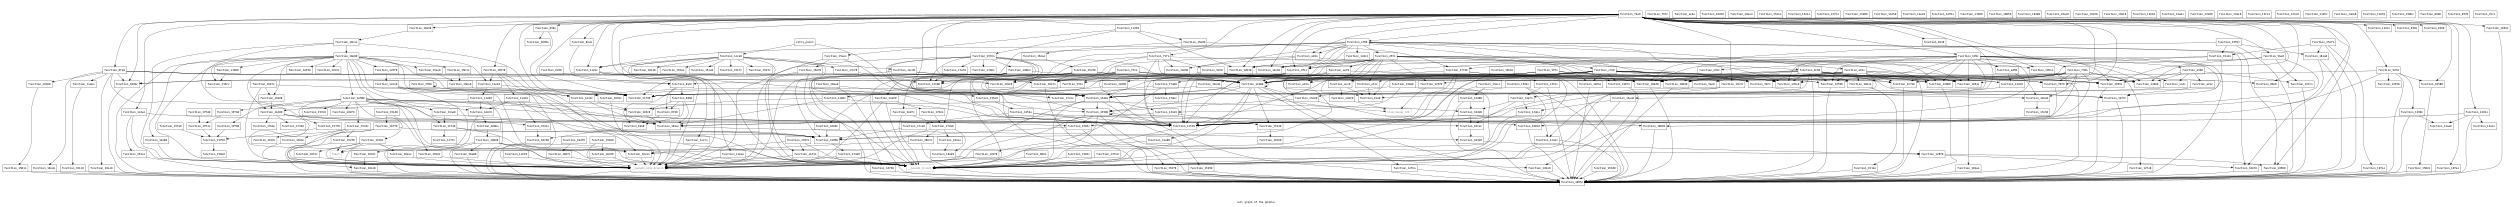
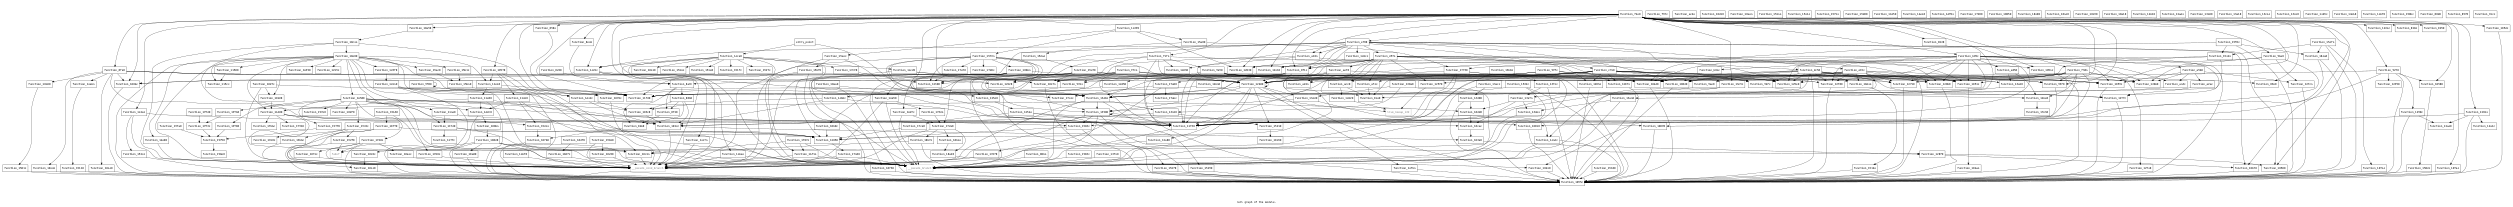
node "function_10904": removed
